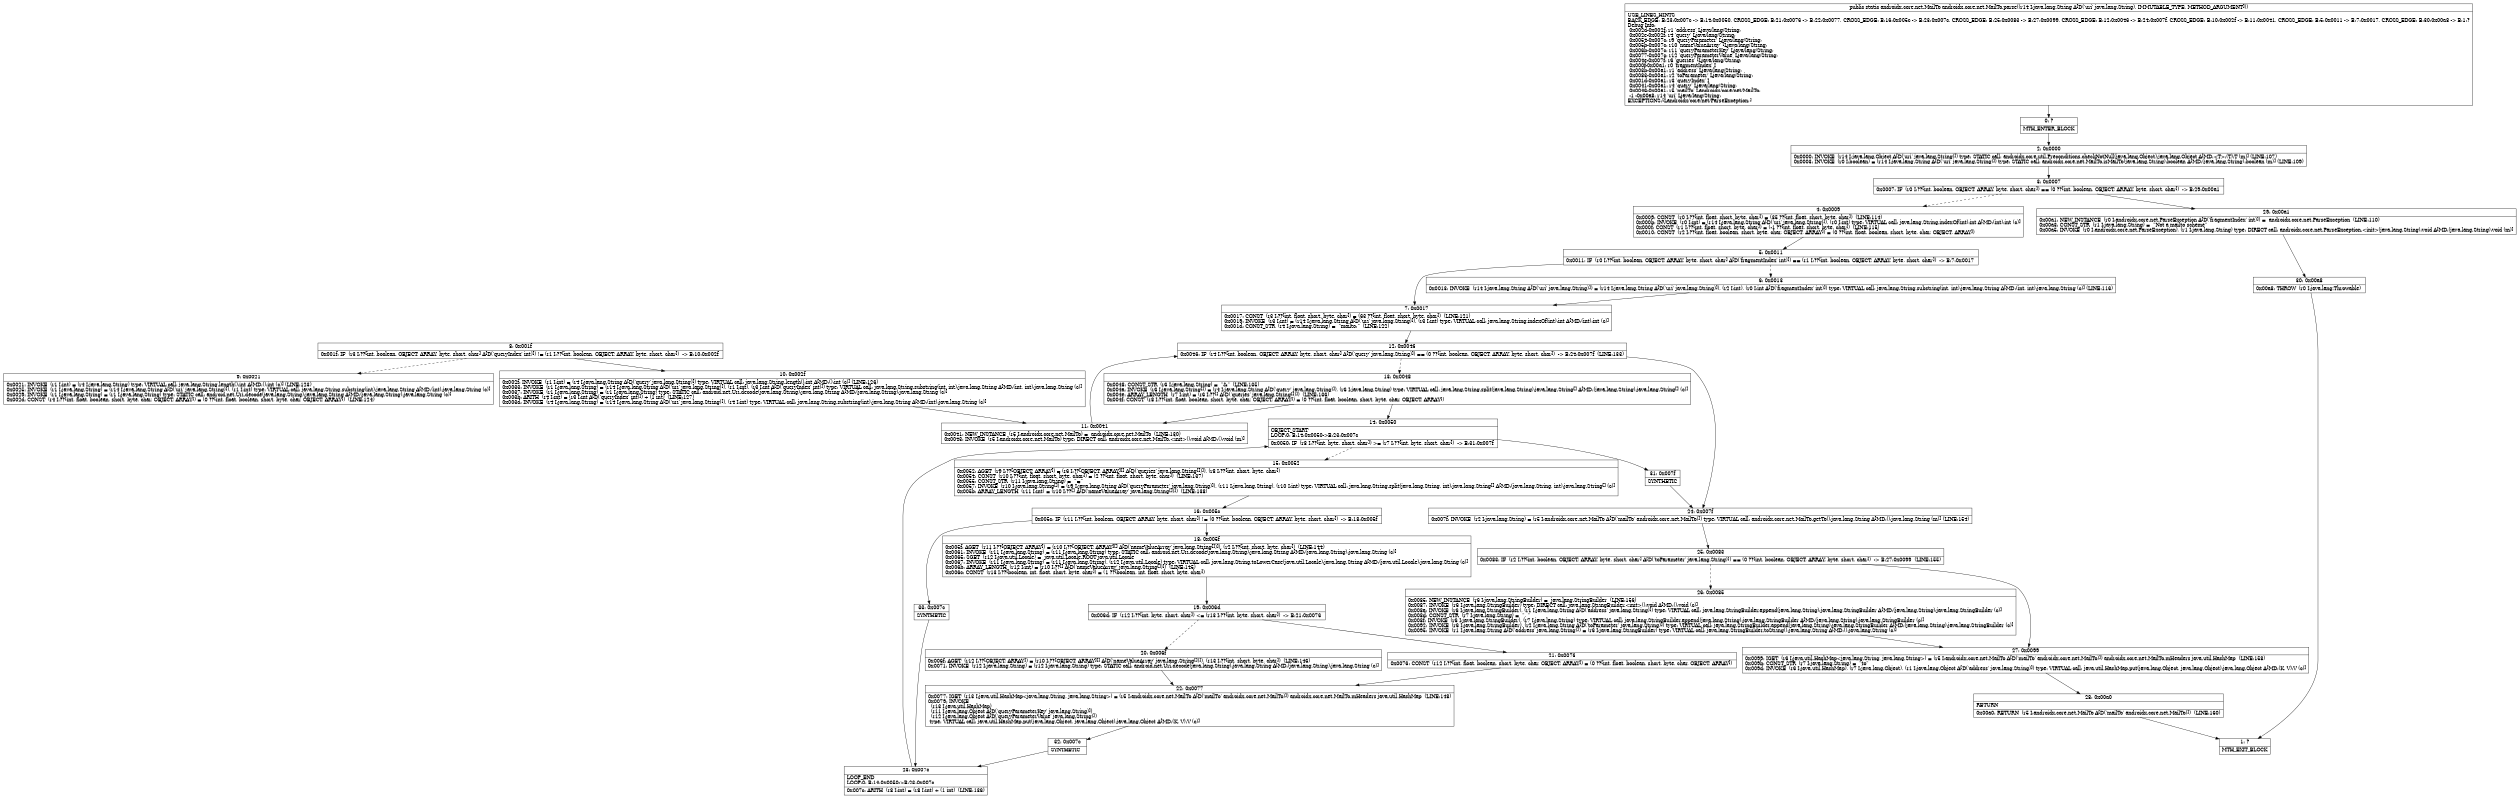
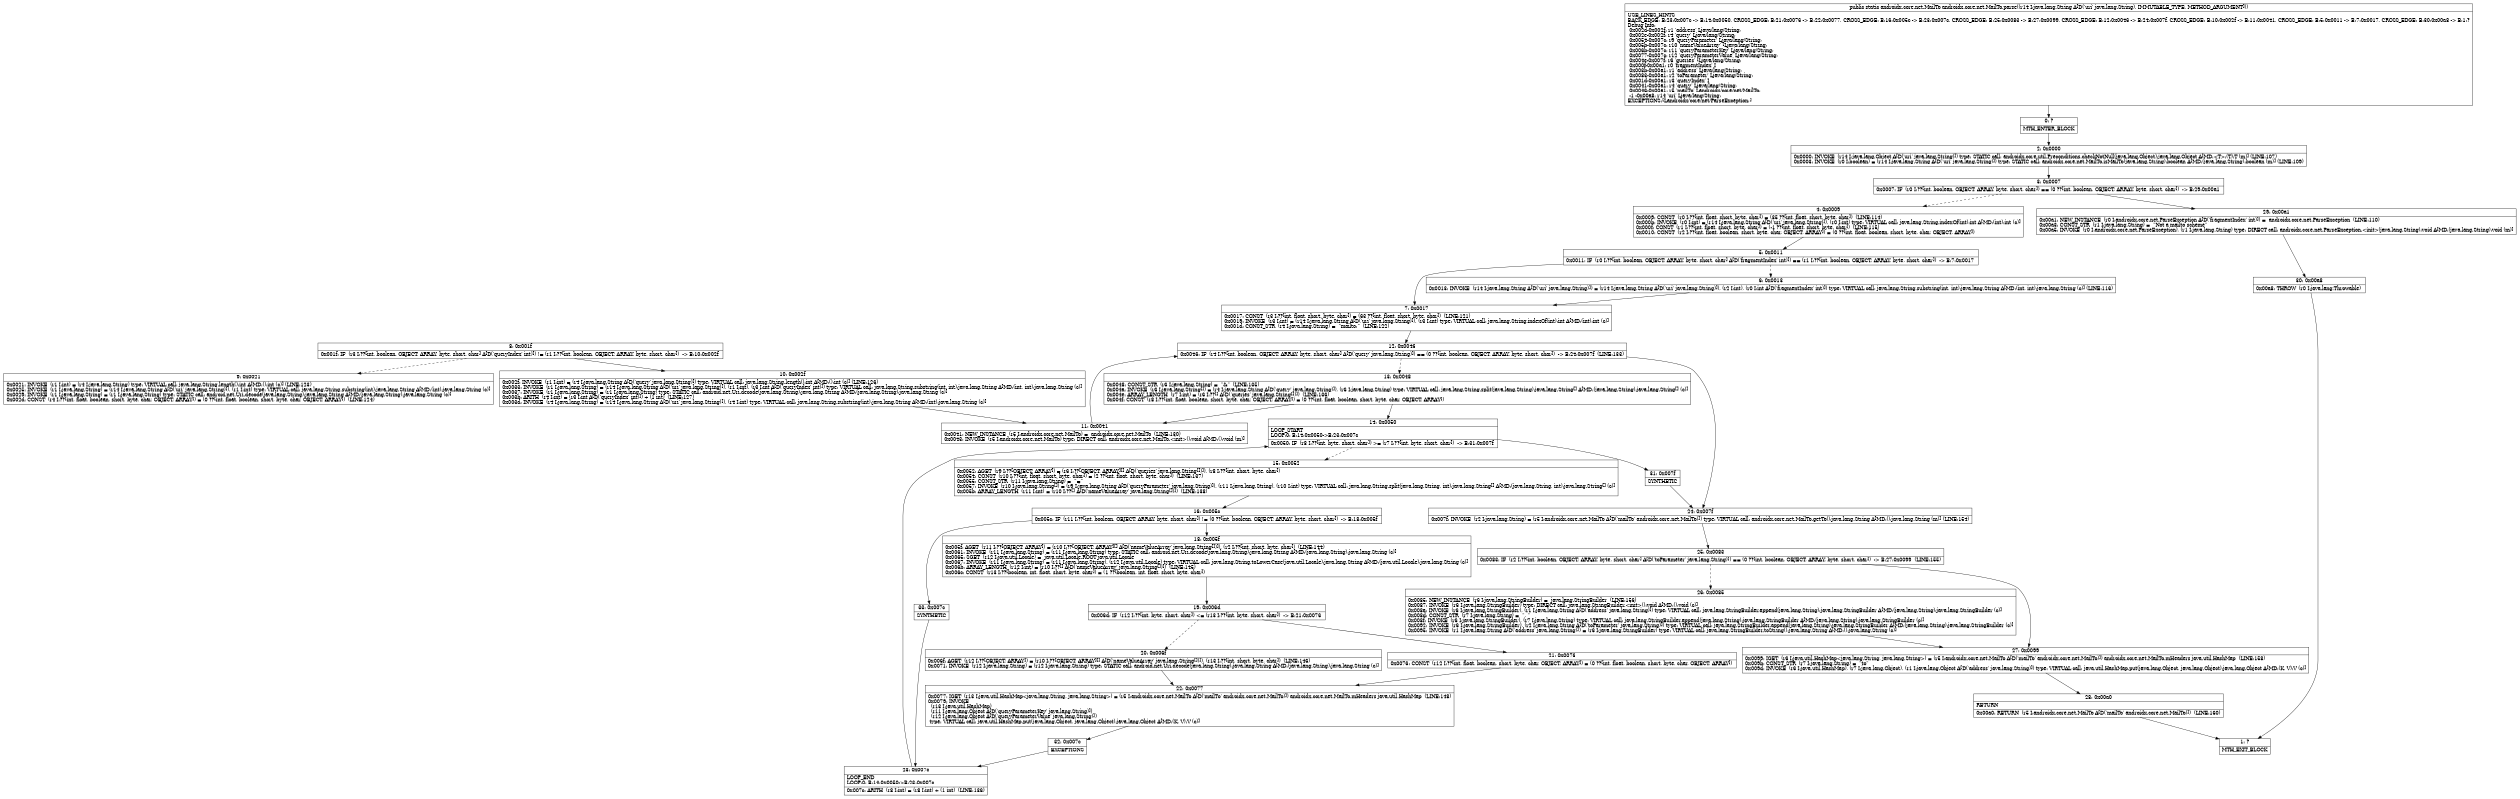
node "14: 0x0050": text "OBJECT_START" -> "LOOP_START"
node "32: 0x007c": text "SYNTHETIC" -> "EXCEPTIONS"
